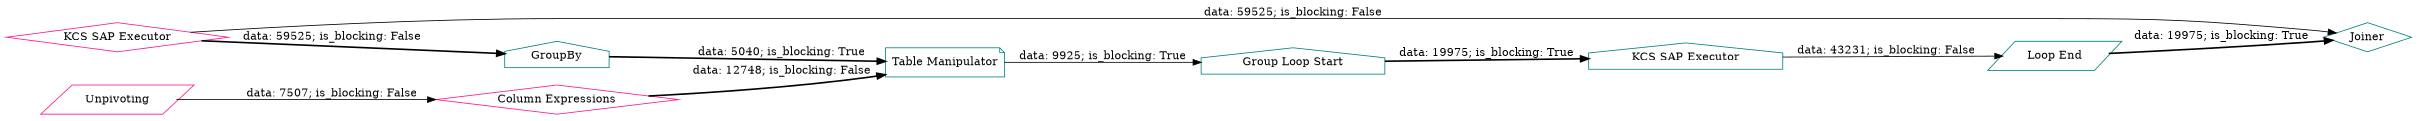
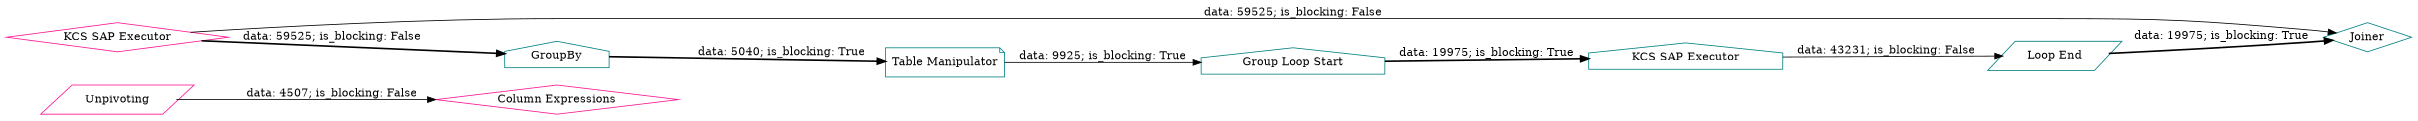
edge "Column Expressions" -> "Table Manipulator": removed, label "data: 12748; is_blocking: False"
edge "Unpivoting" -> "Column Expressions": label "data: 7507; is_blocking: False" -> "data: 4507; is_blocking: False"
